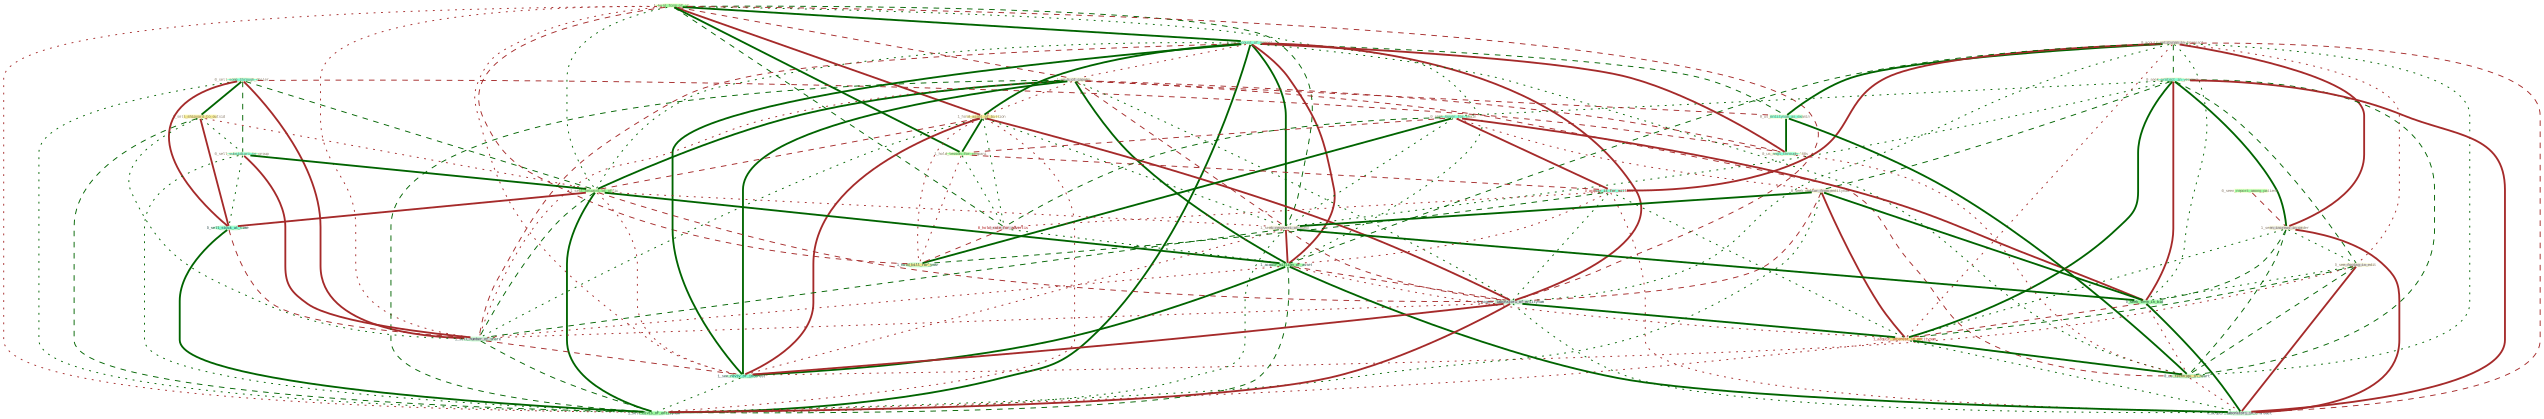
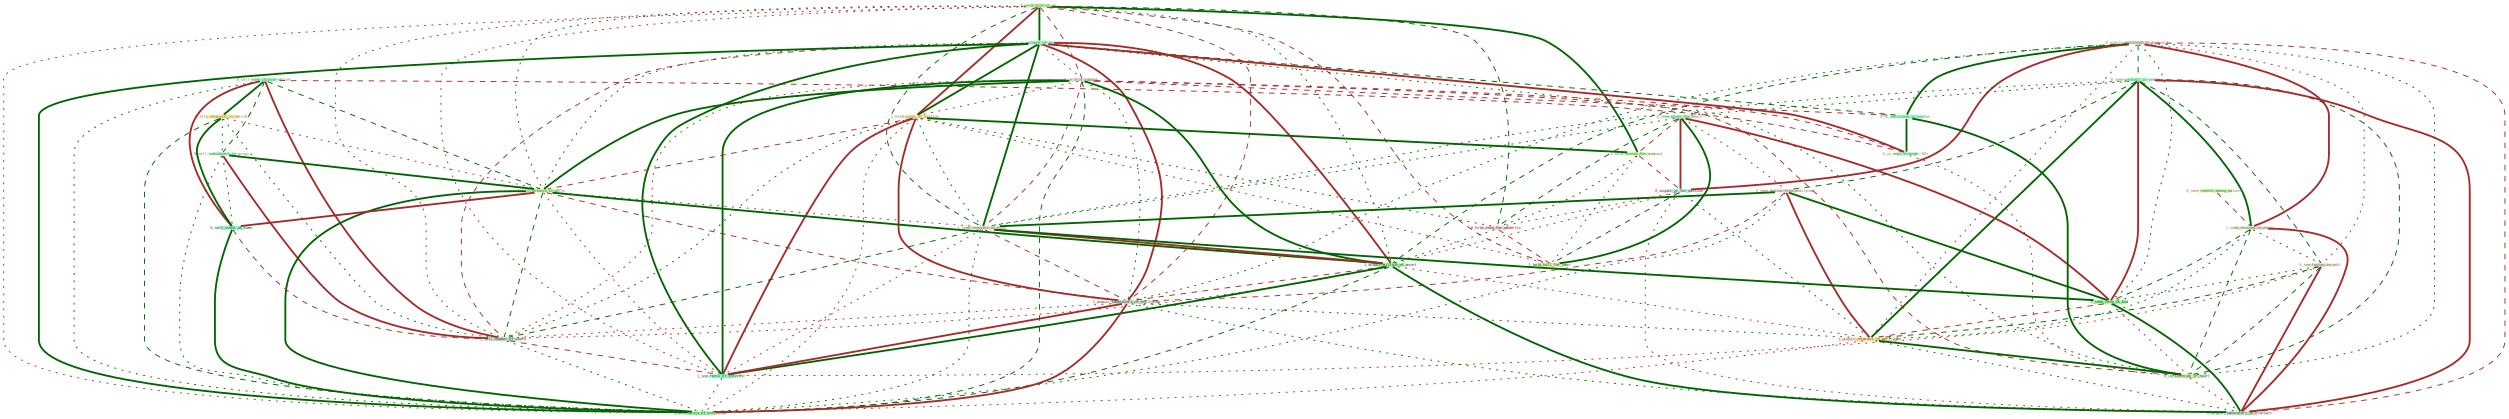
edge "0_sell_shipyard_to_outsid" -- "0_sell_stock_at_time": color brown -> darkgreen
edge "0_acquir_it_for_million" -- "1_acquir_laboratori_of_entitynam": removed
edge "1_acquir_laboratori_of_entitynam" -- "1_acquir_interest_in_entitynam": style bold -> dotted
edge "1_sell_number_of_share" -- "1_sell_divis_of_entitynam": style dashed -> dotted
